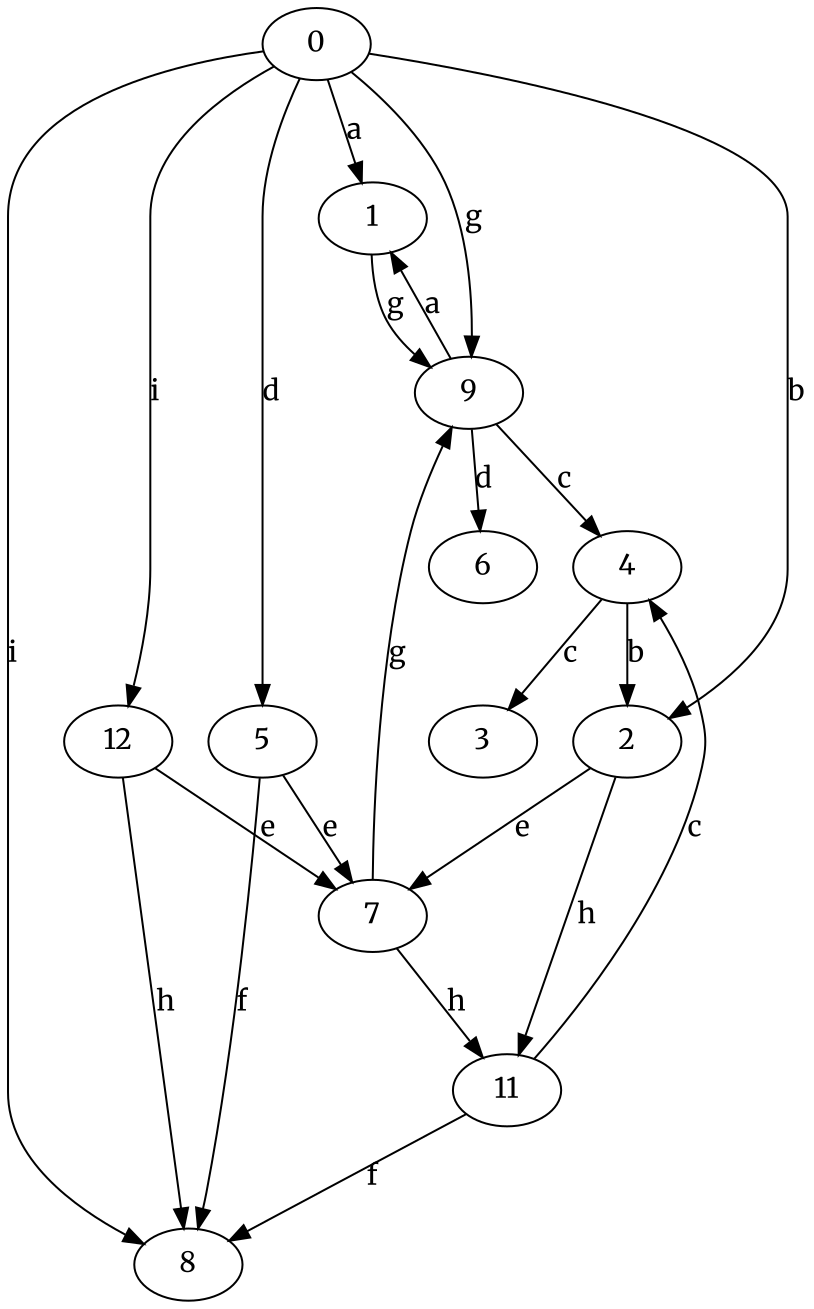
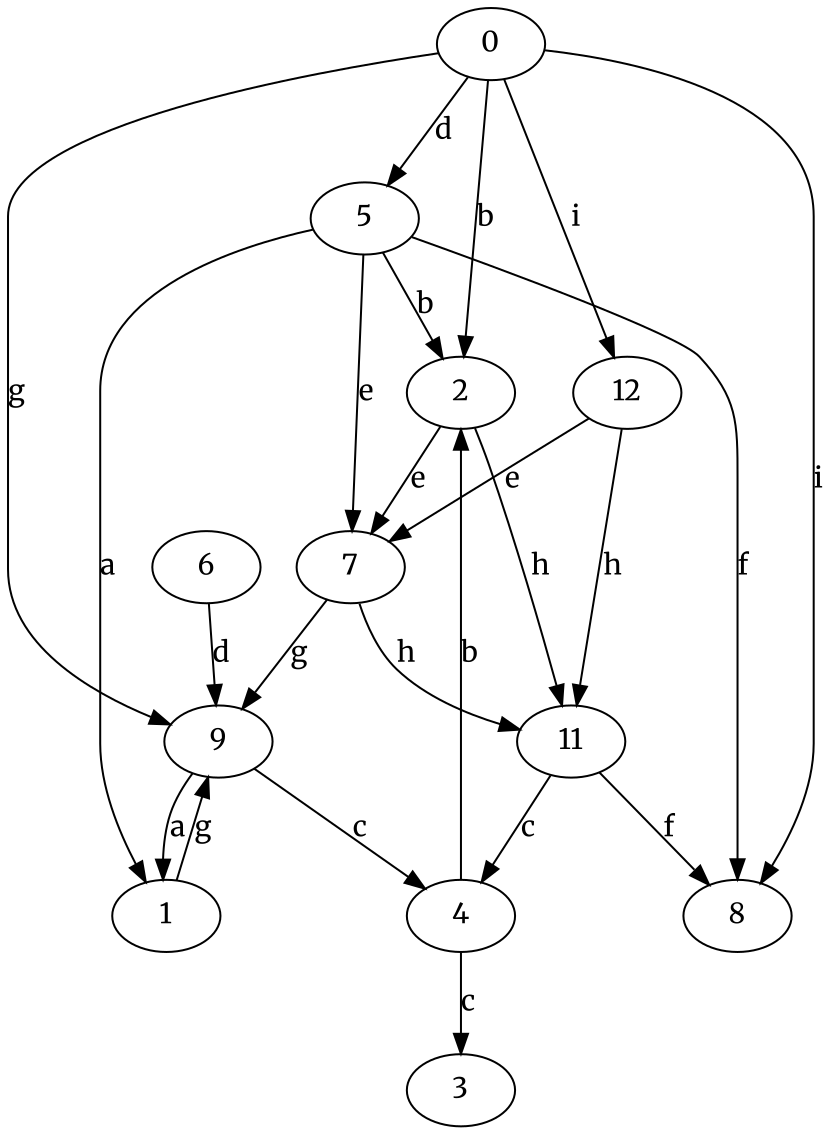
edge "0" -> "1": now "5" -> "1"
edge "5" -> "2": added, label "b"
edge "9" -> "6": reversed
edge "12" -> "8": now "12" -> "11"
